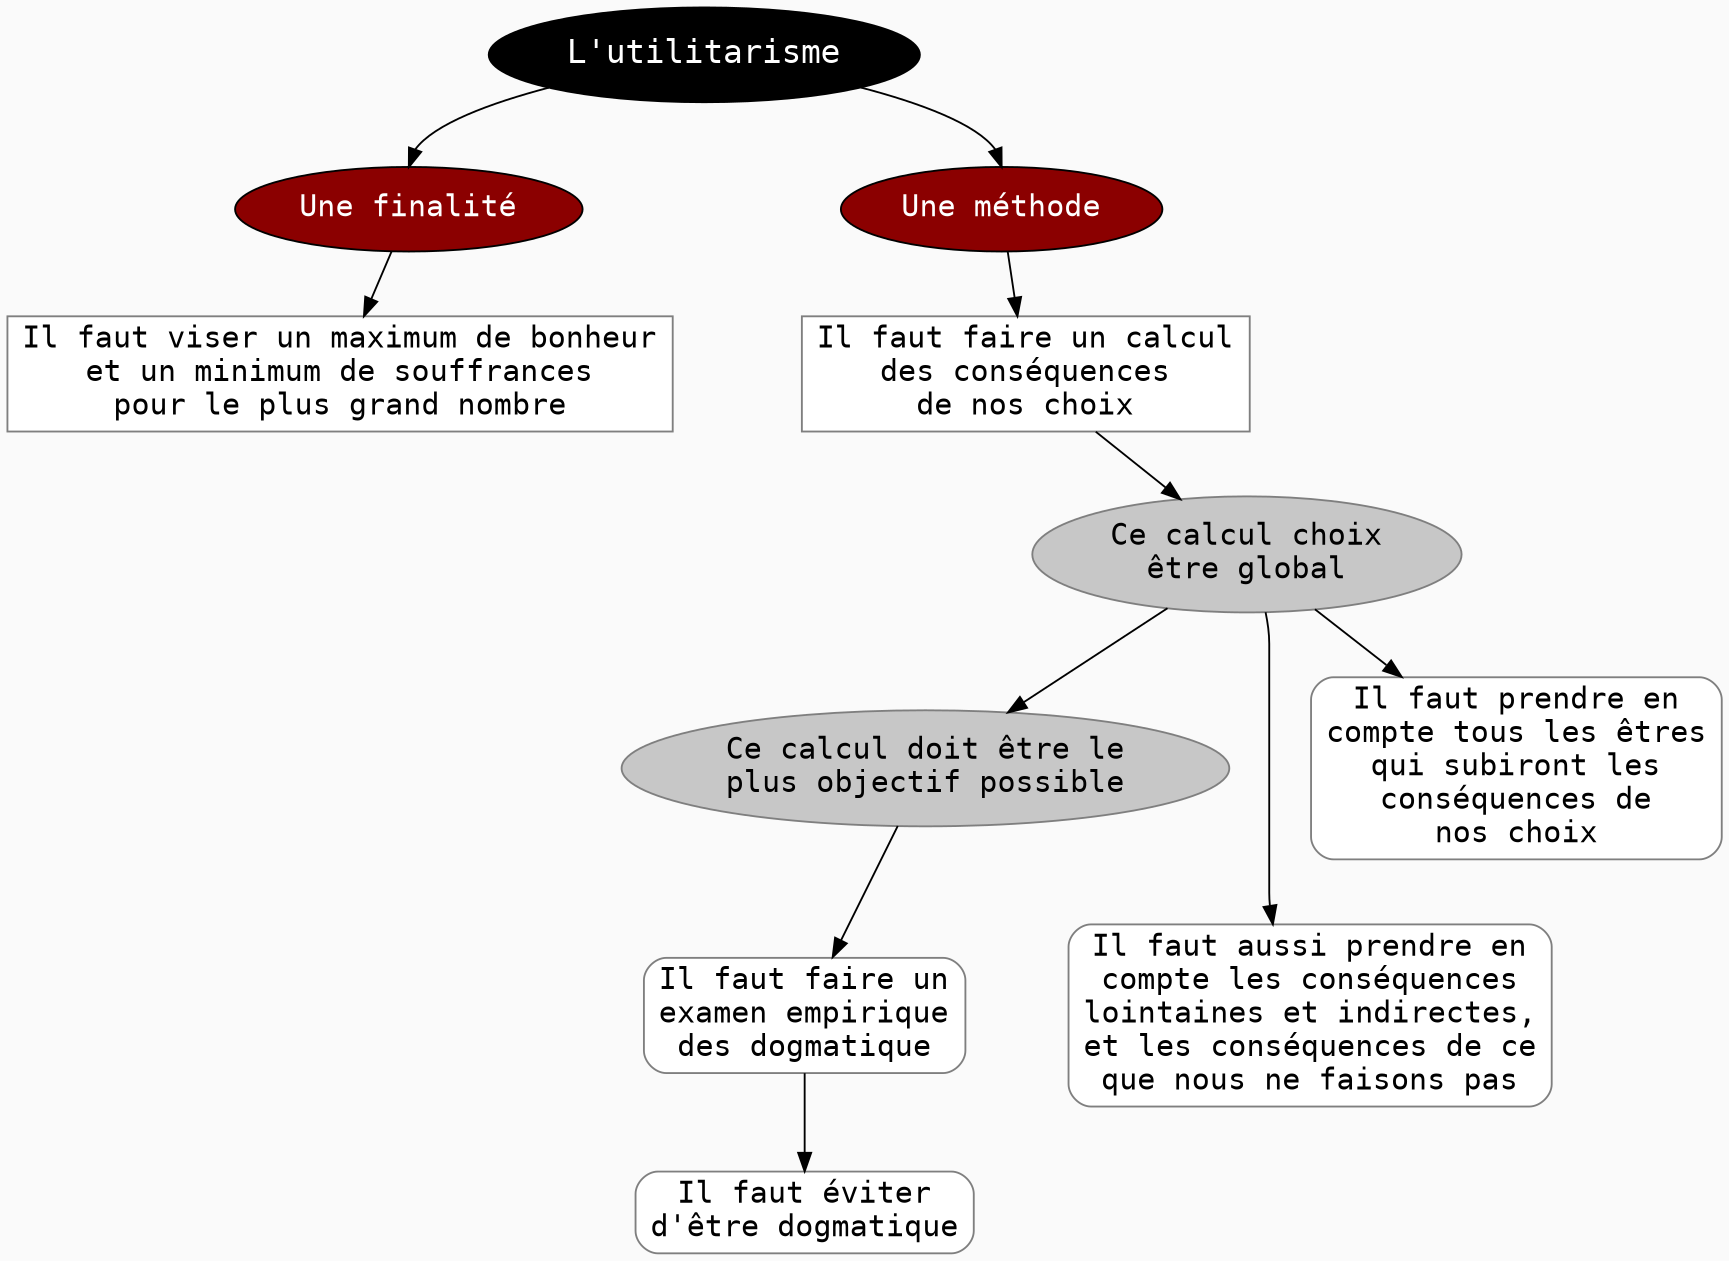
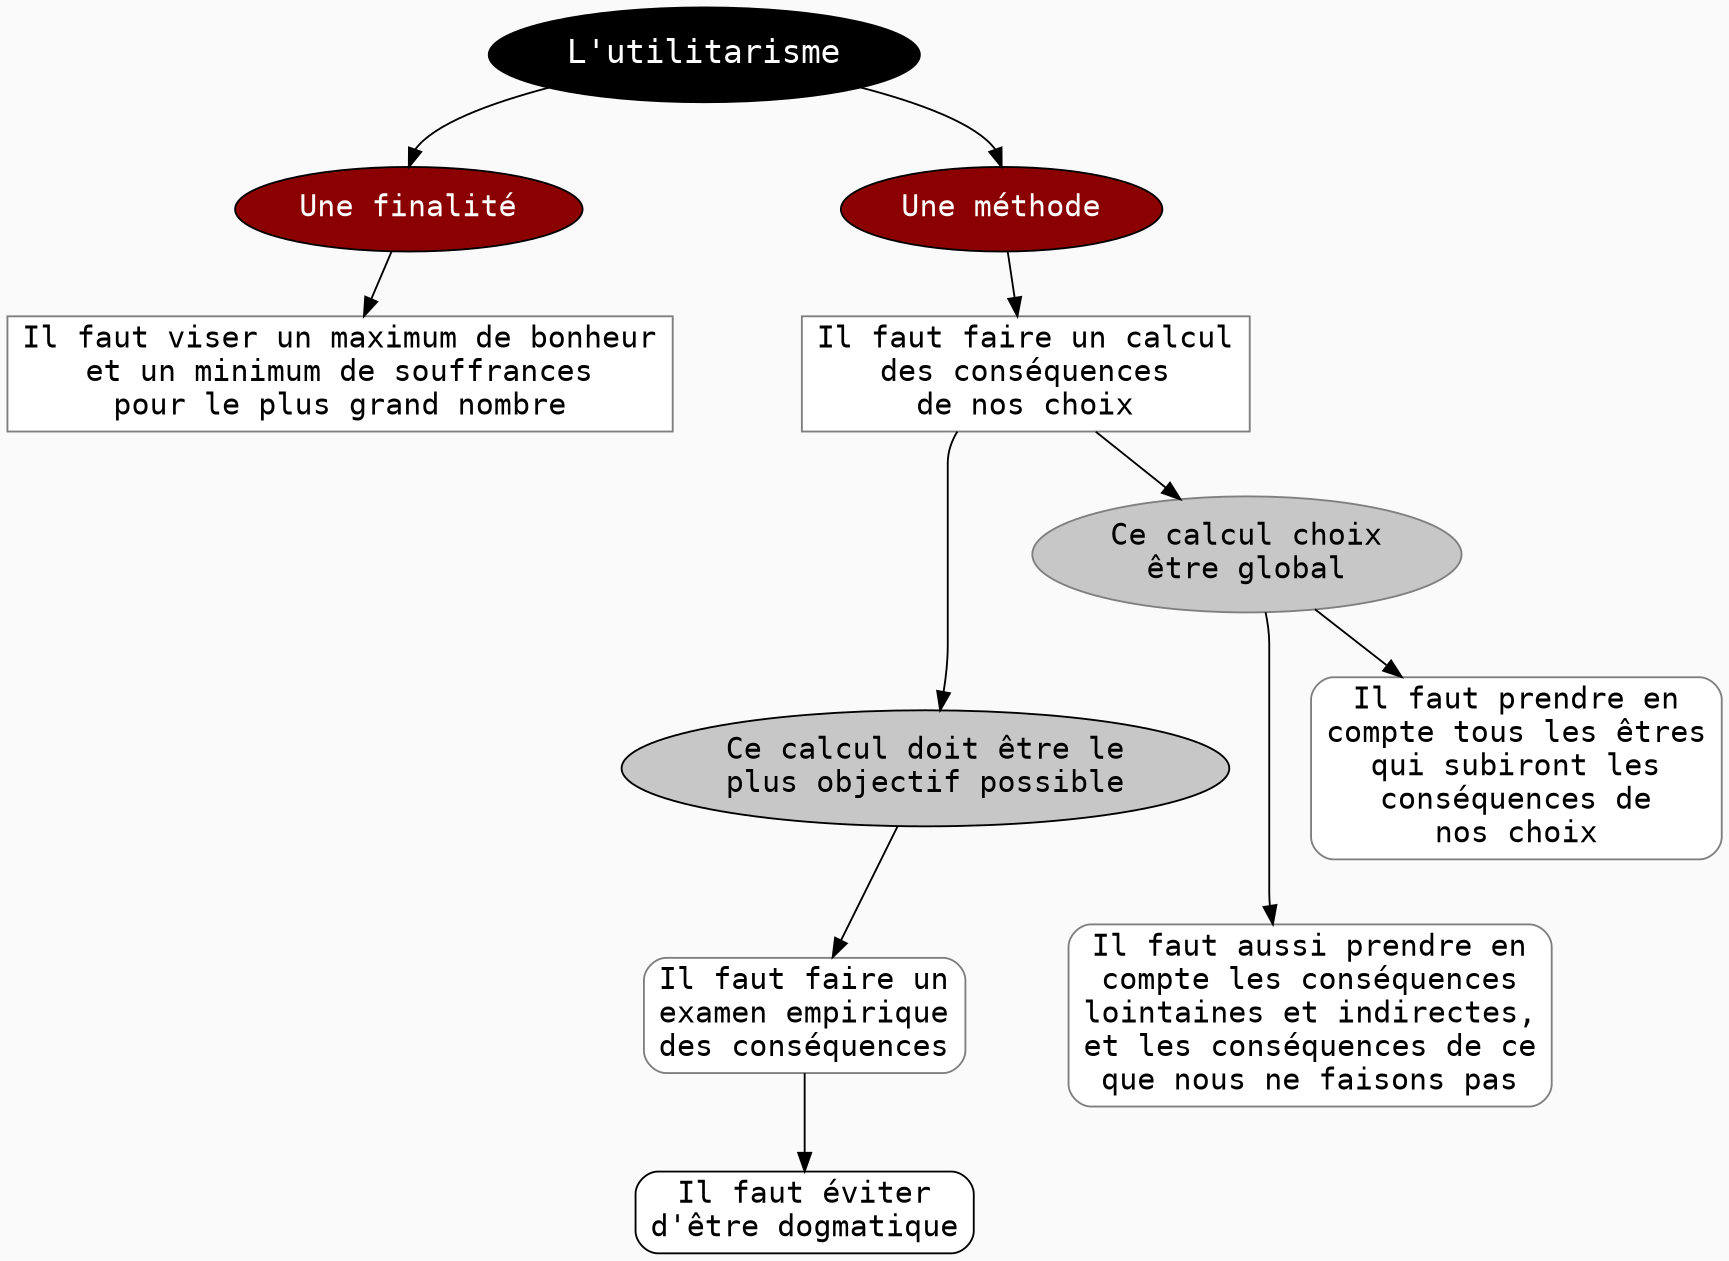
edge "Ce calcul choix être global" -> "Ce calcul doit être le plus objectif possible": now "Il faut faire un calcul des conséquences de nos choix" -> "Ce calcul doit être le plus objectif possible"
node "Ce calcul doit être le plus objectif possible": color grey50 -> black
node "Il faut faire un examen empirique des dogmatique": label "Il faut faire un examen empirique des dogmatique" -> "Il faut faire un examen empirique des conséquences"
node "Il faut éviter d'être dogmatique": color grey50 -> black
